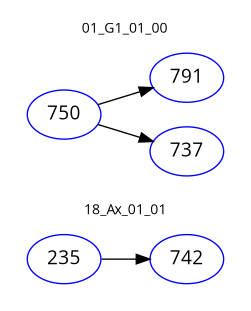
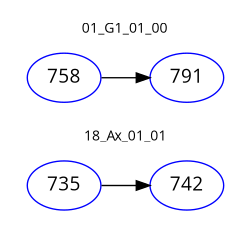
node "750": label "750" -> "758"
node "737": removed
node "235": label "235" -> "735"
